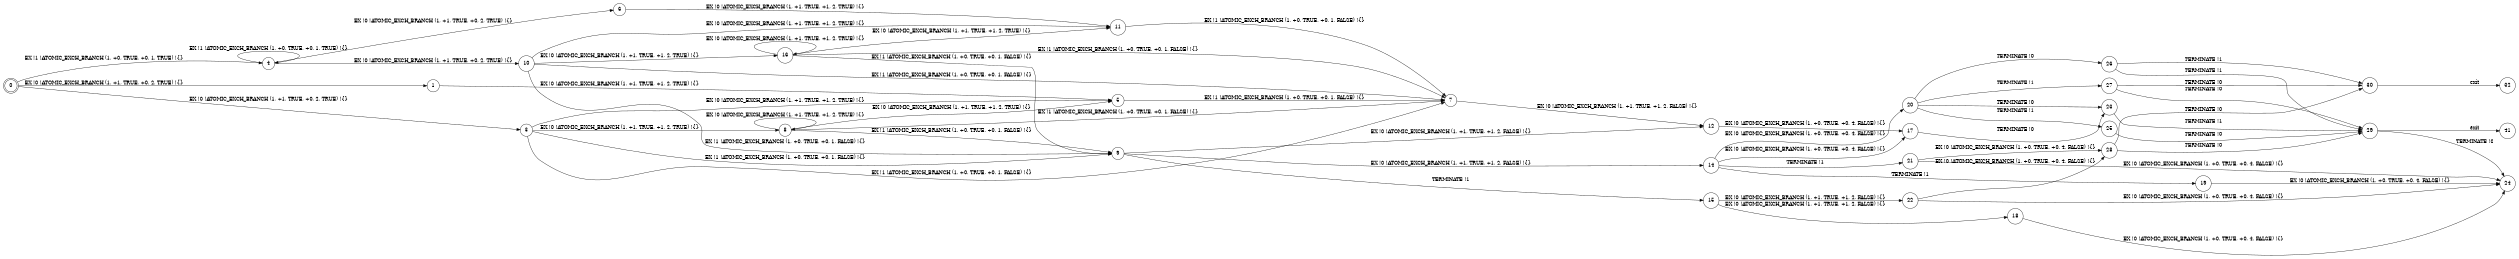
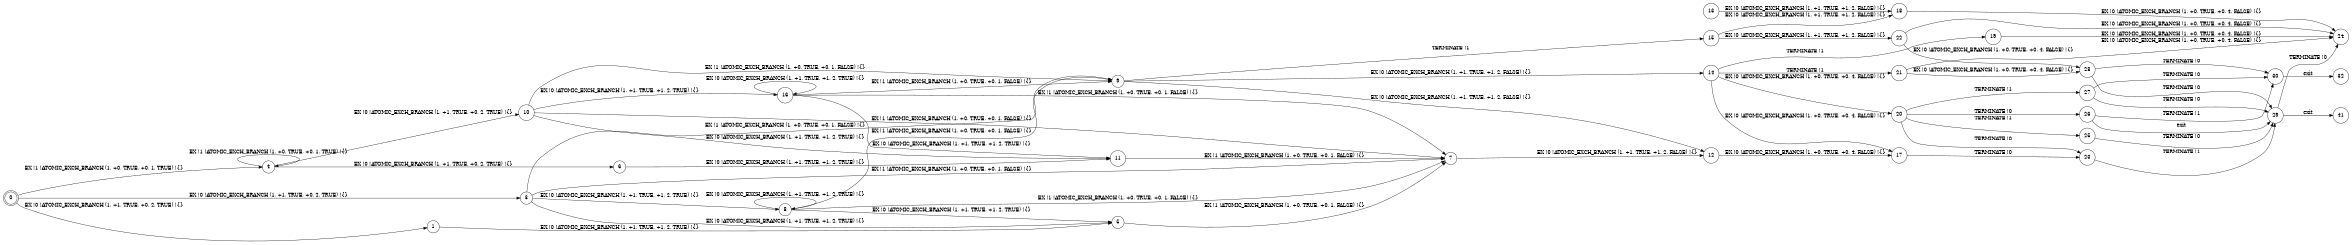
node "13": added
edge "26" -> "29": label "TERMINATE !1" -> "exit"
